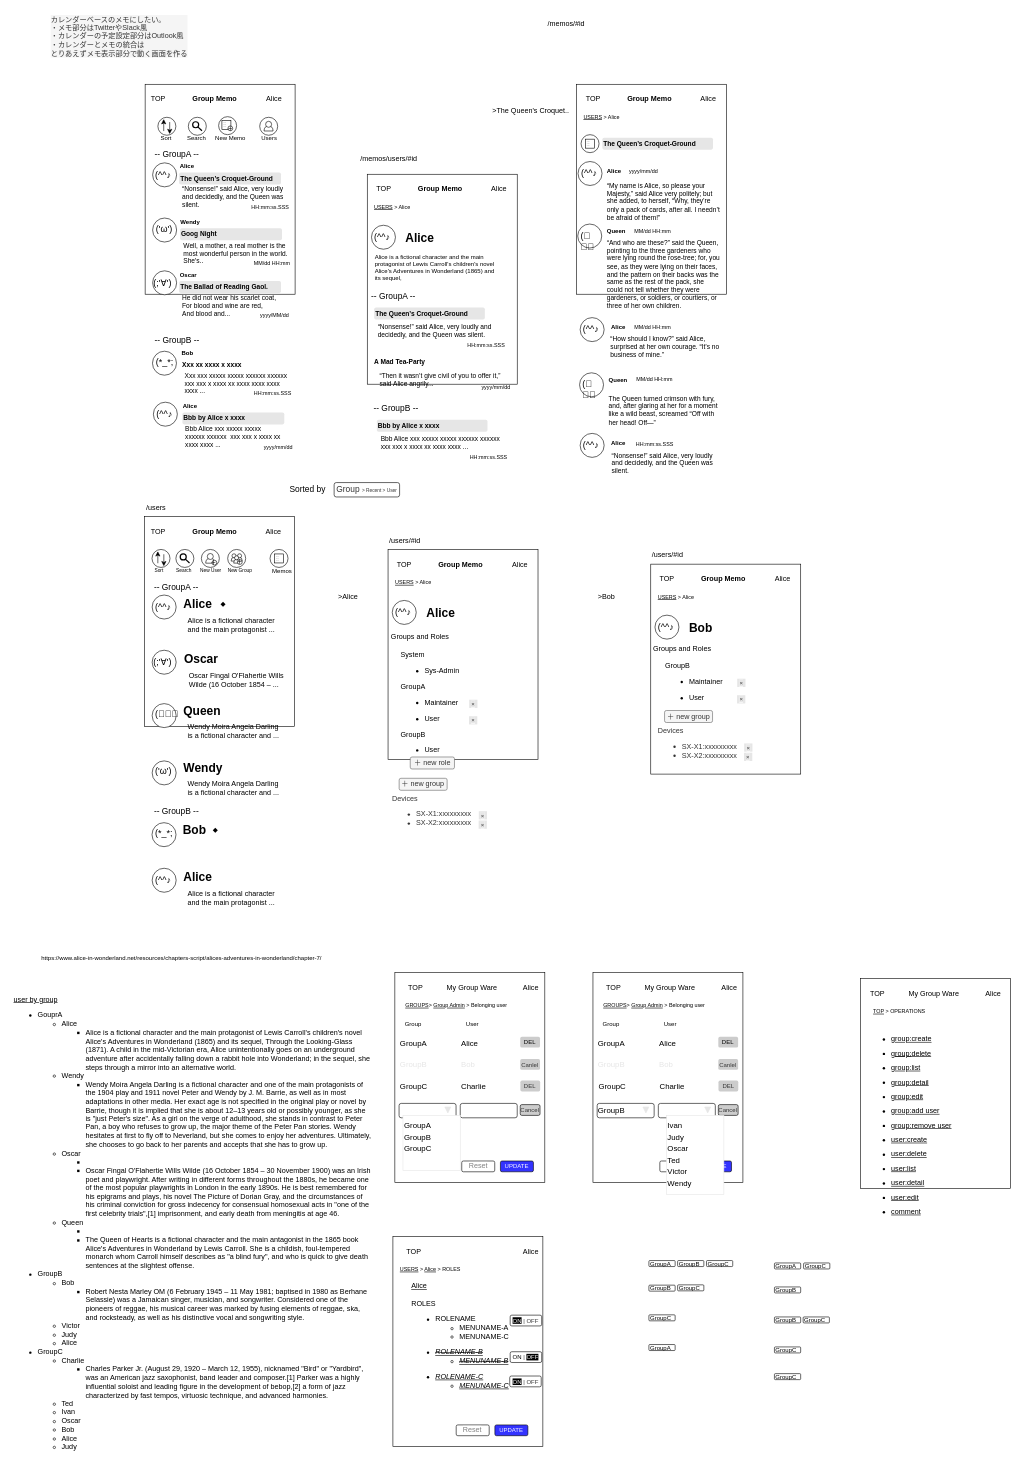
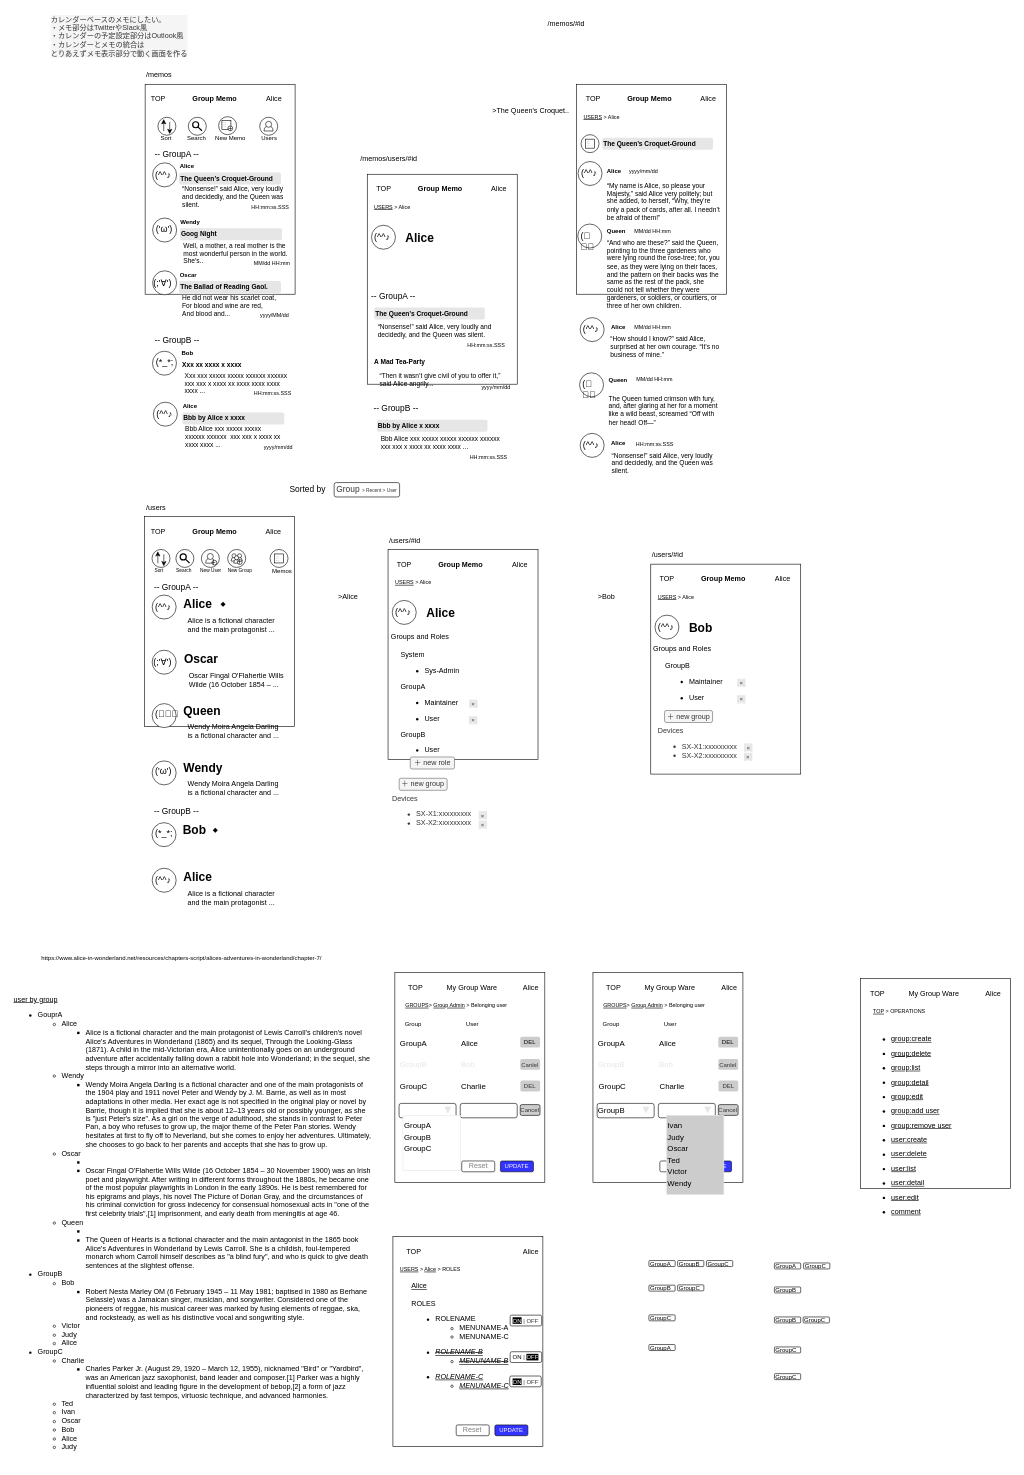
node "/memos": added
node "Alice is a fictional character and the main protagonist of Lewis Carroll's children's novel Alice's Adventures in Wonderland (1865) and its sequel,": removed
node "Ivan Judy Oscar Ted Victor Wendy": fillcolor #ffffff -> #cccccc
